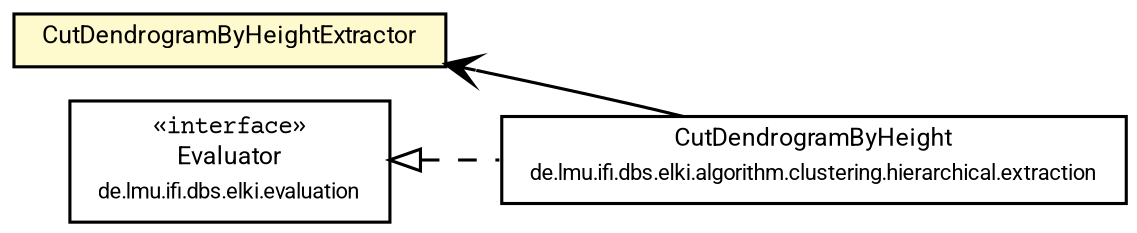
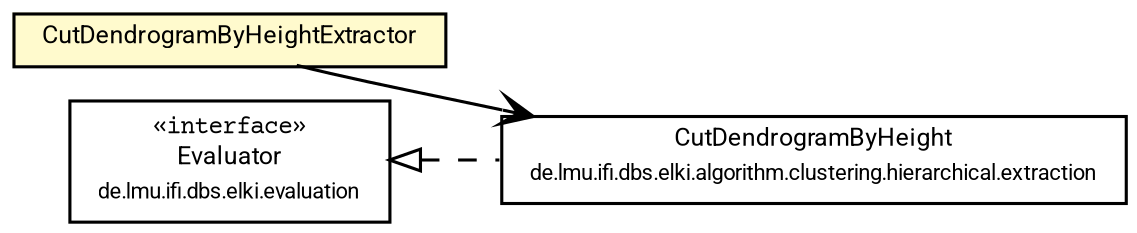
edge "CutDendrogramByHeight" -> "CutDendrogramByHeightExtractor": reversed
